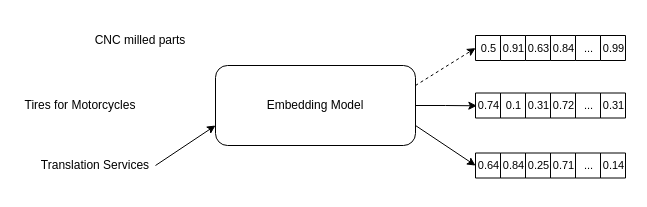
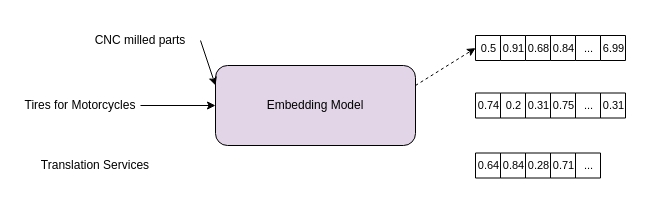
node "0.63": label "0.63" -> "0.68"
node "0.99": label "0.99" -> "6.99"
edge "CNC milled parts" -> "Embedding Model": added
edge "Tires for Motorcycles" -> "Embedding Model": added
node "Embedding Model": fillcolor #ffffff -> #e1d5e7
edge "Embedding Model" -> "0.74": removed
node "0.1": label "0.1" -> "0.2"
node "0.72": label "0.72" -> "0.75"
edge "Embedding Model" -> "0.64": removed
edge "Translation Services" -> "Embedding Model": removed
node "0.25": label "0.25" -> "0.28"
node "0.14": removed
